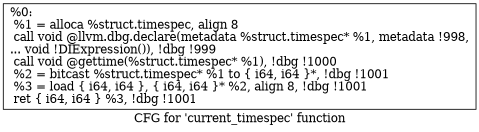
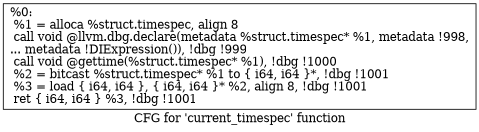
node "%0:": text "... void !DIExpression()), !dbg !999" -> "... metadata !DIExpression()), !dbg !999"
